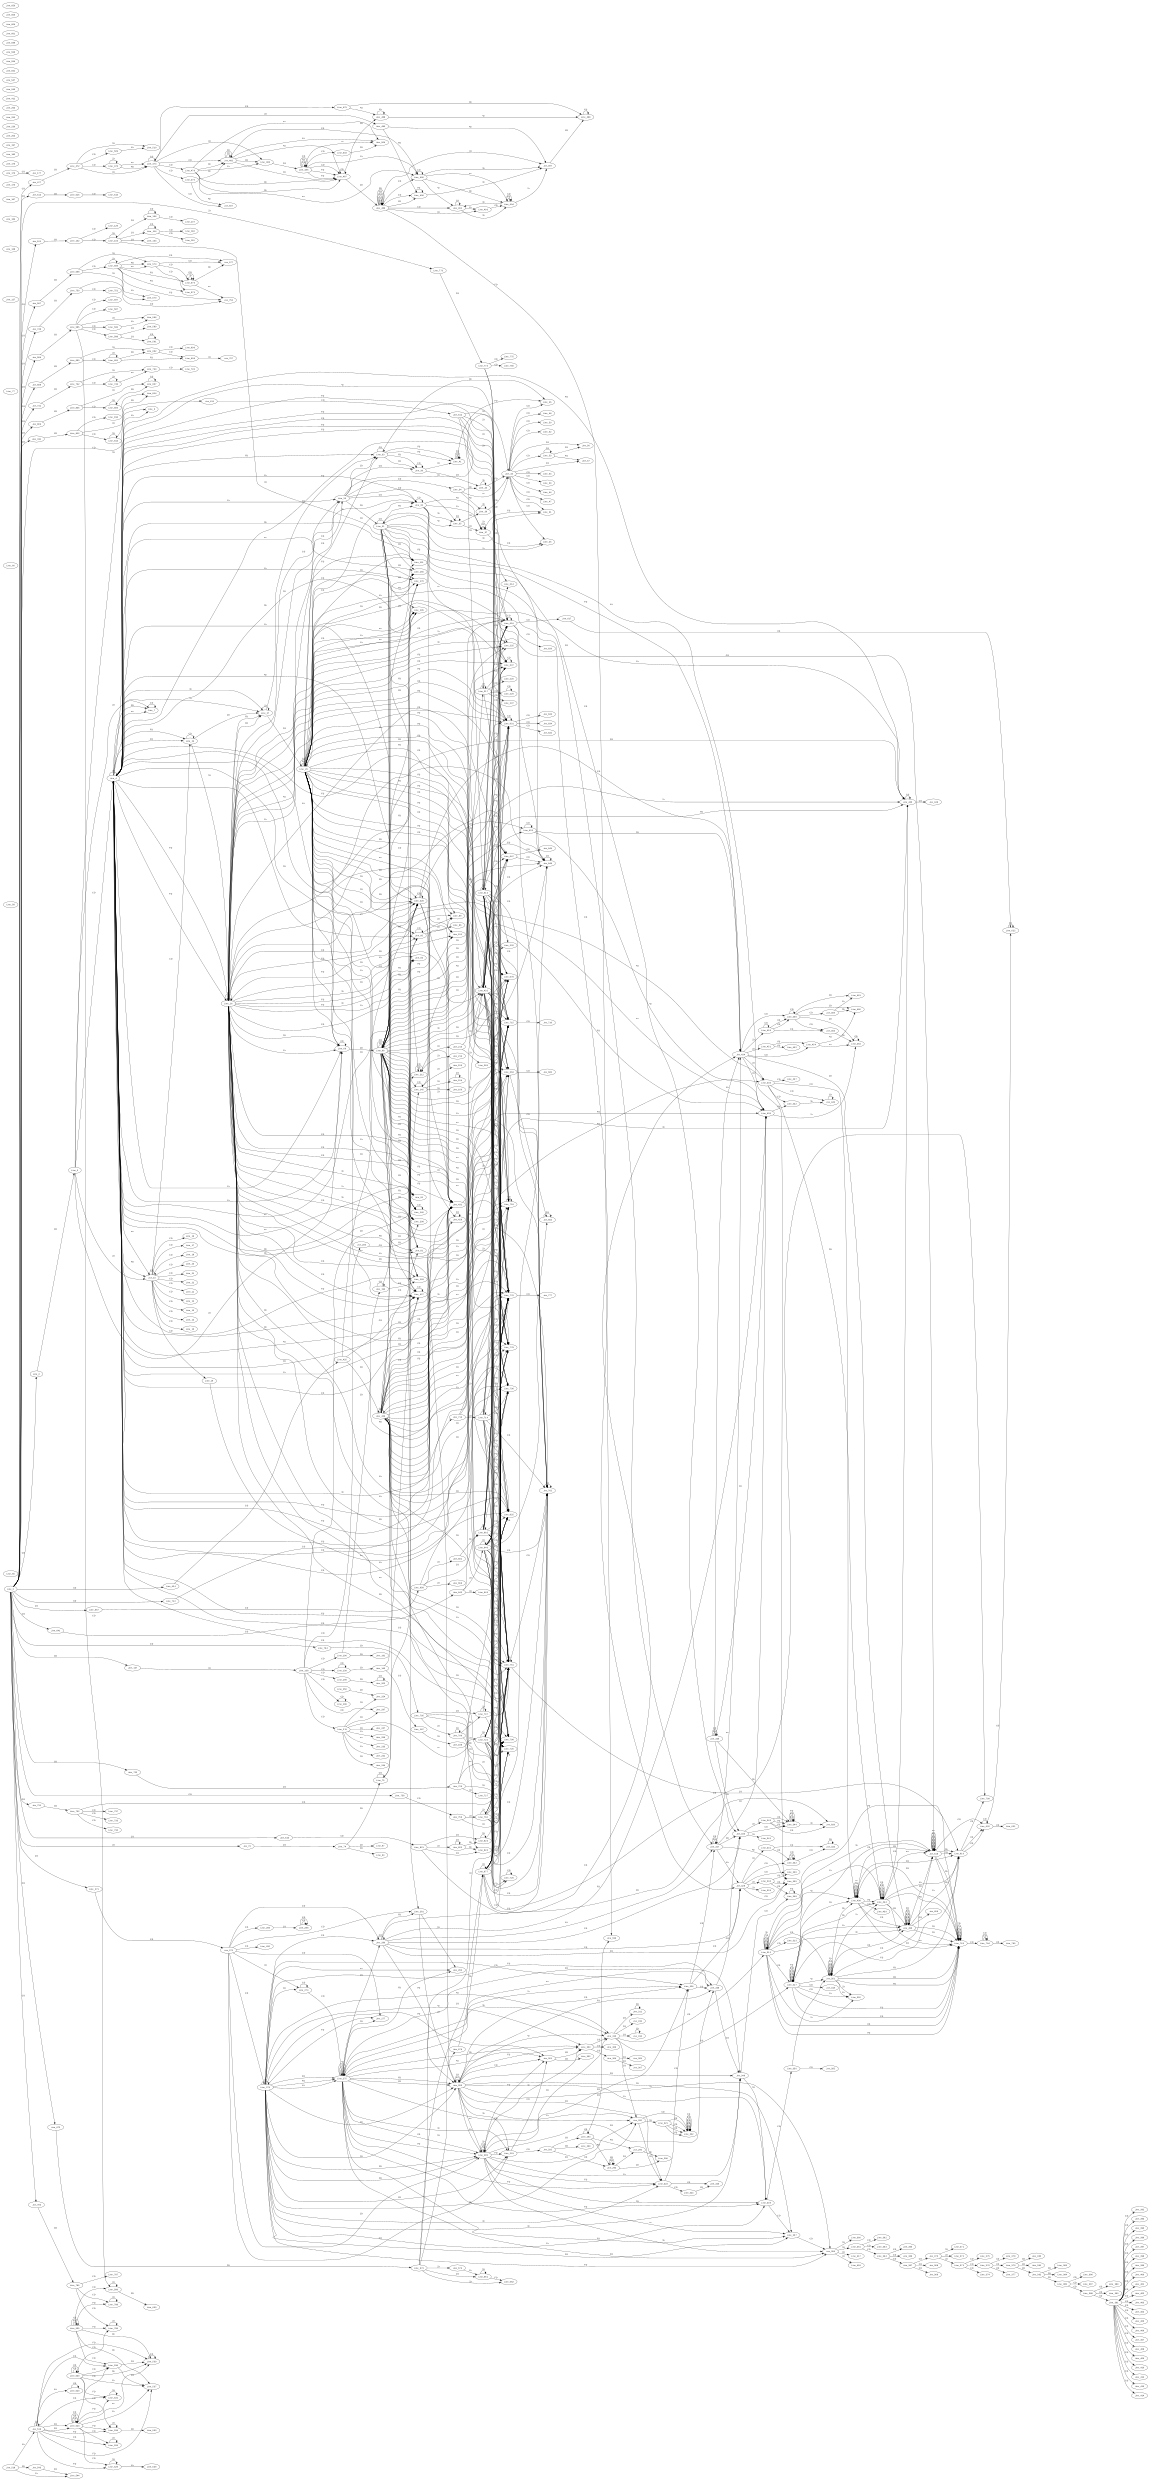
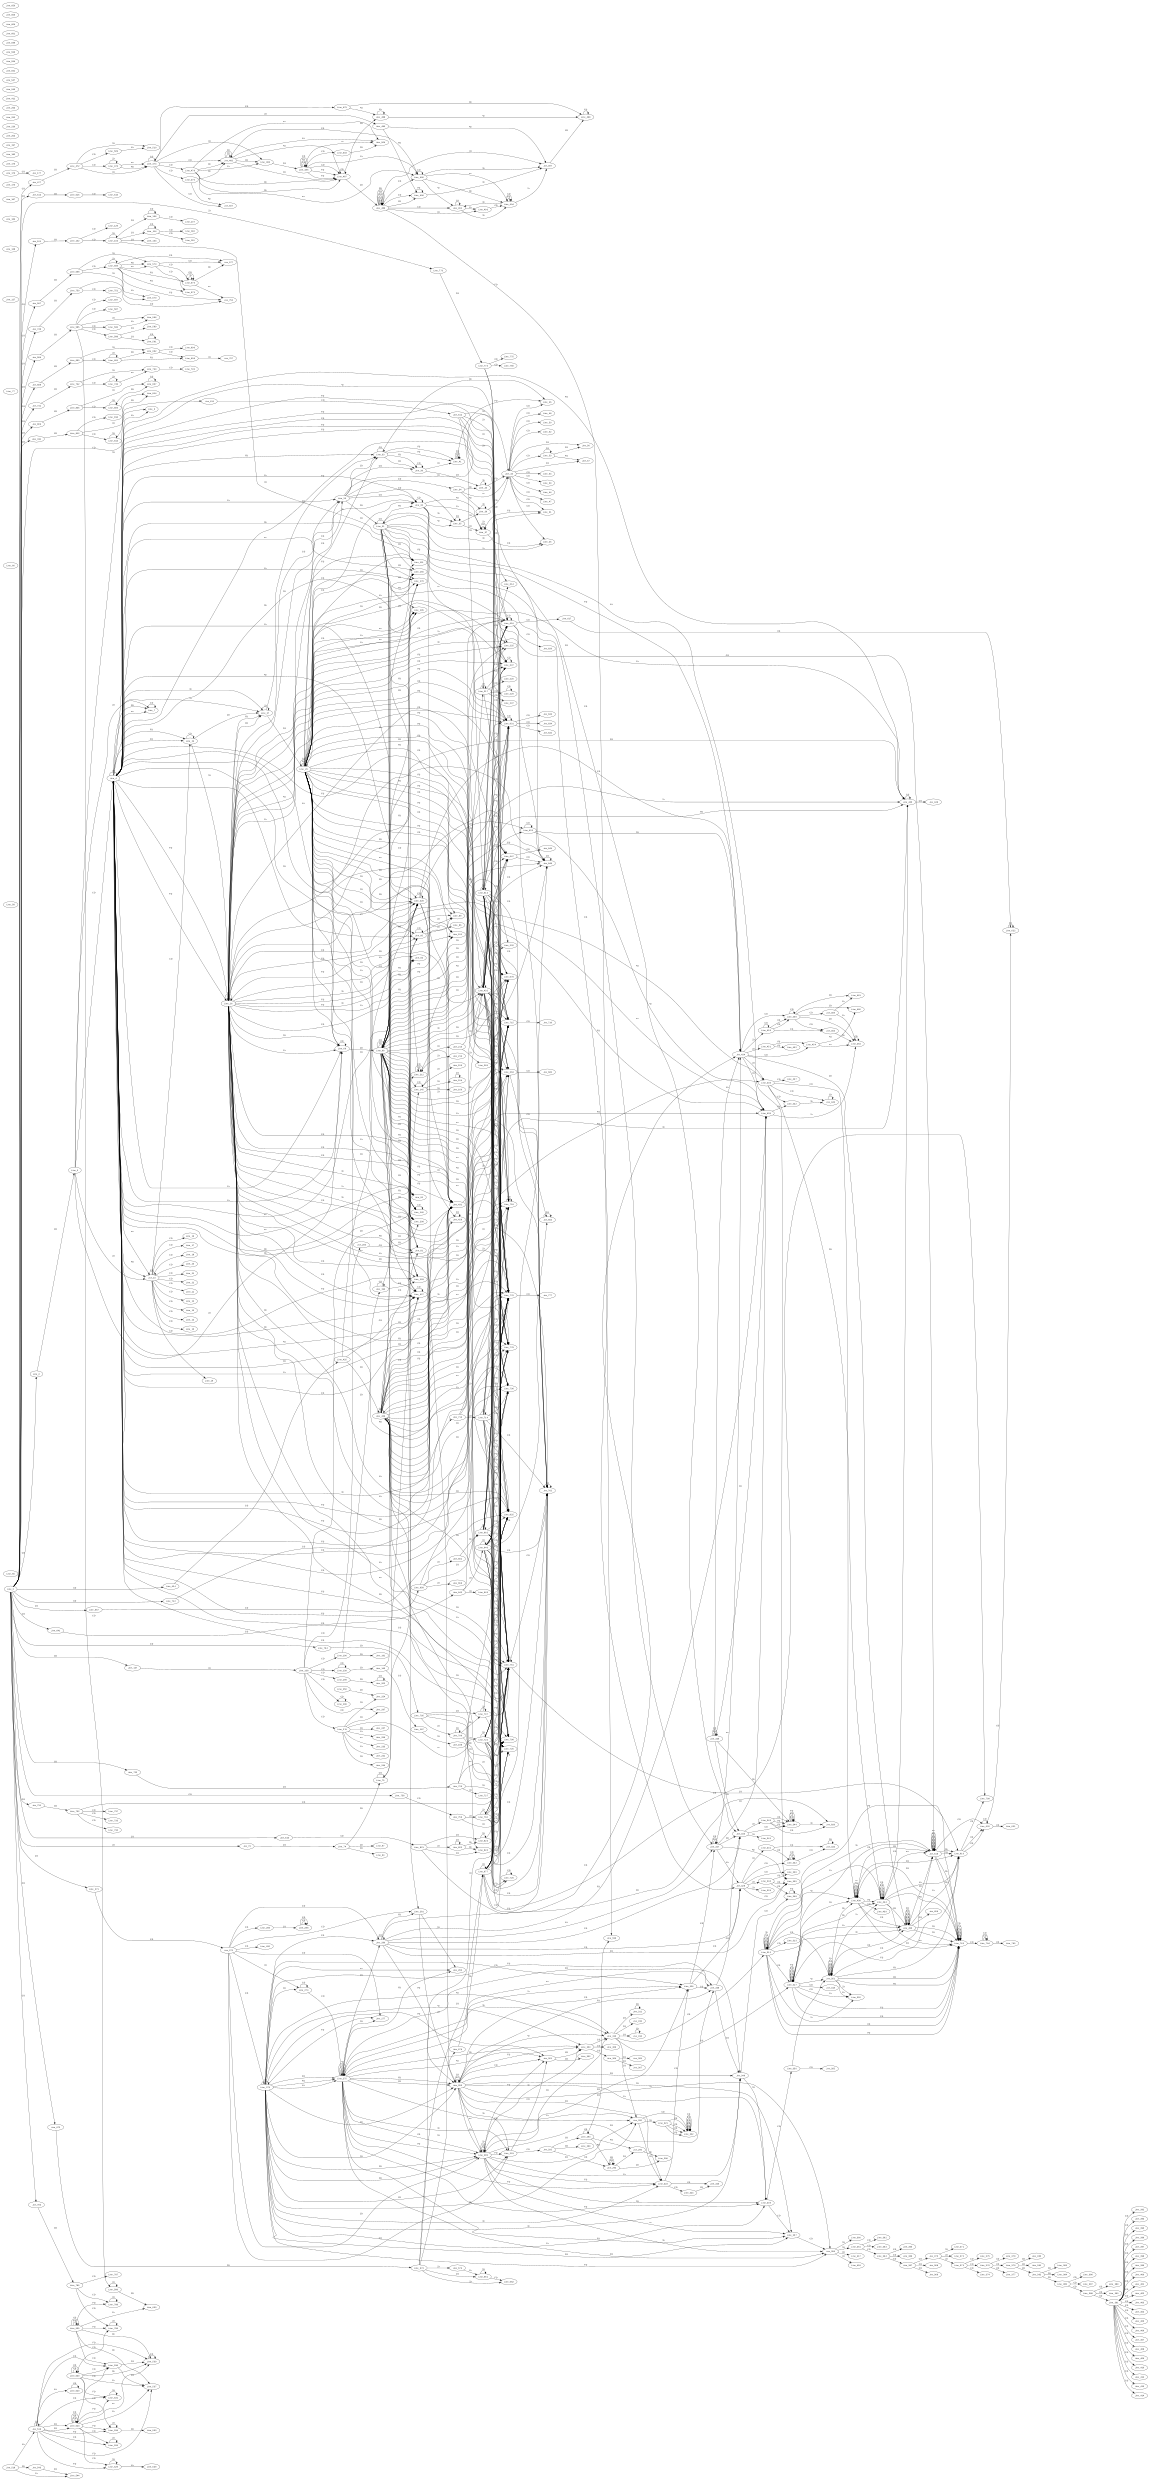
edge "Line_459" -> "Line_460": now "Line_459" -> "Line_464"
edge "Line_19" -> "Line_825": now "Line_4" -> "Line_825"
edge "Line_535" -> "Line_586": now "Line_535" -> "Line_600"
